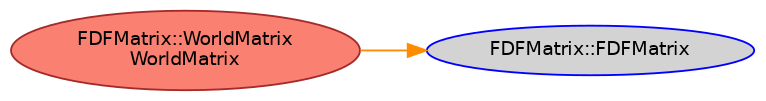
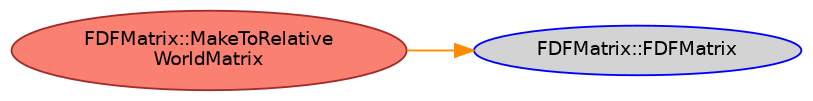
node "FDFMatrix::WorldMatrix WorldMatrix": label "FDFMatrix::WorldMatrix WorldMatrix" -> "FDFMatrix::MakeToRelative WorldMatrix"
